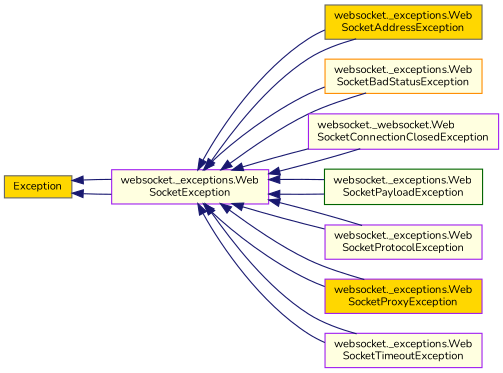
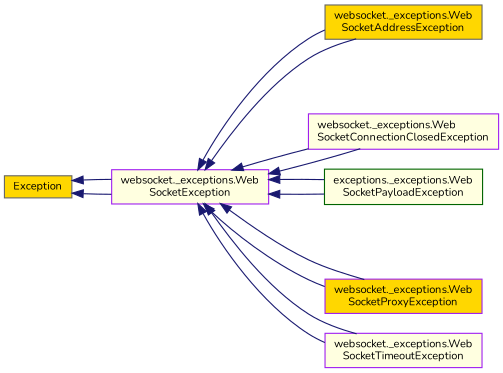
node "websocket._exceptions.Web SocketBadStatusException": removed
node "websocket._websocket.Web SocketConnectionClosedException": label "websocket._websocket.Web SocketConnectionClosedException" -> "websocket._exceptions.Web SocketConnectionClosedException"
node "websocket._exceptions.Web SocketPayloadException": label "websocket._exceptions.Web SocketPayloadException" -> "exceptions._exceptions.Web SocketPayloadException"
node "websocket._exceptions.Web SocketProtocolException": removed
